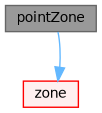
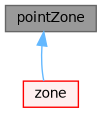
edge "pointZone" -> "zone": reversed
